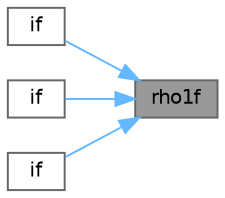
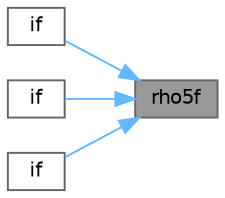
node "rho1f": label "rho1f" -> "rho5f"
